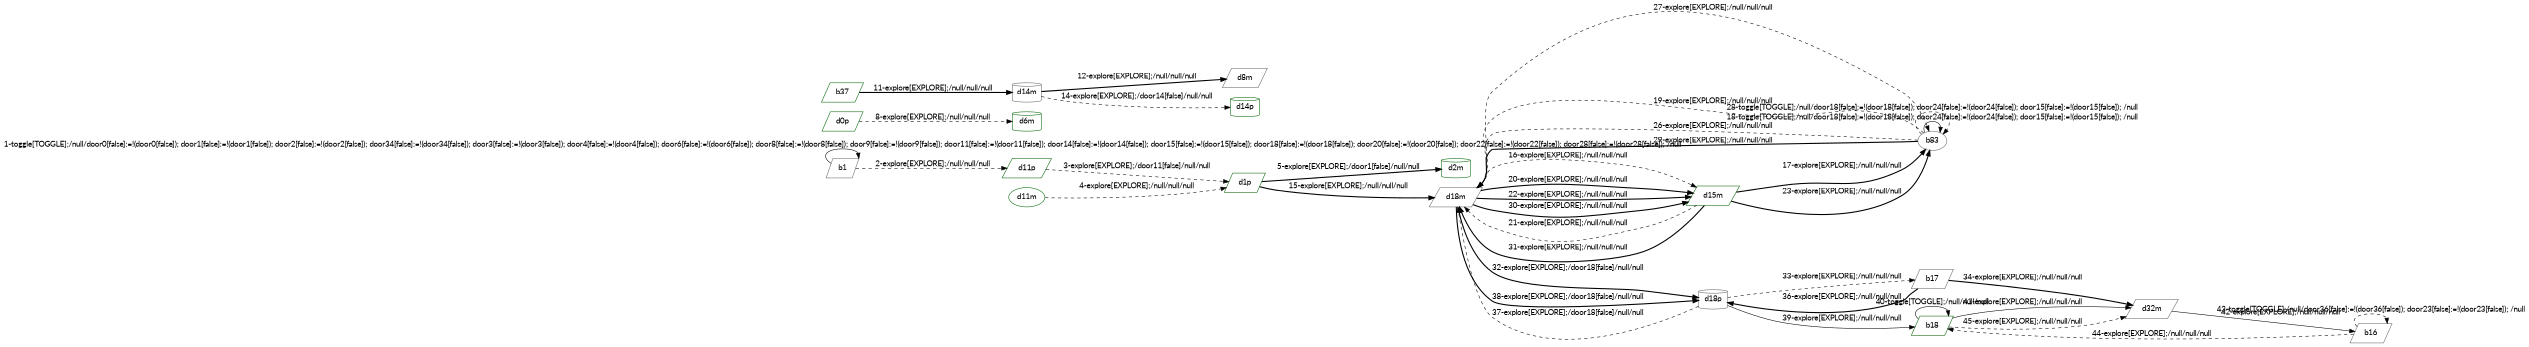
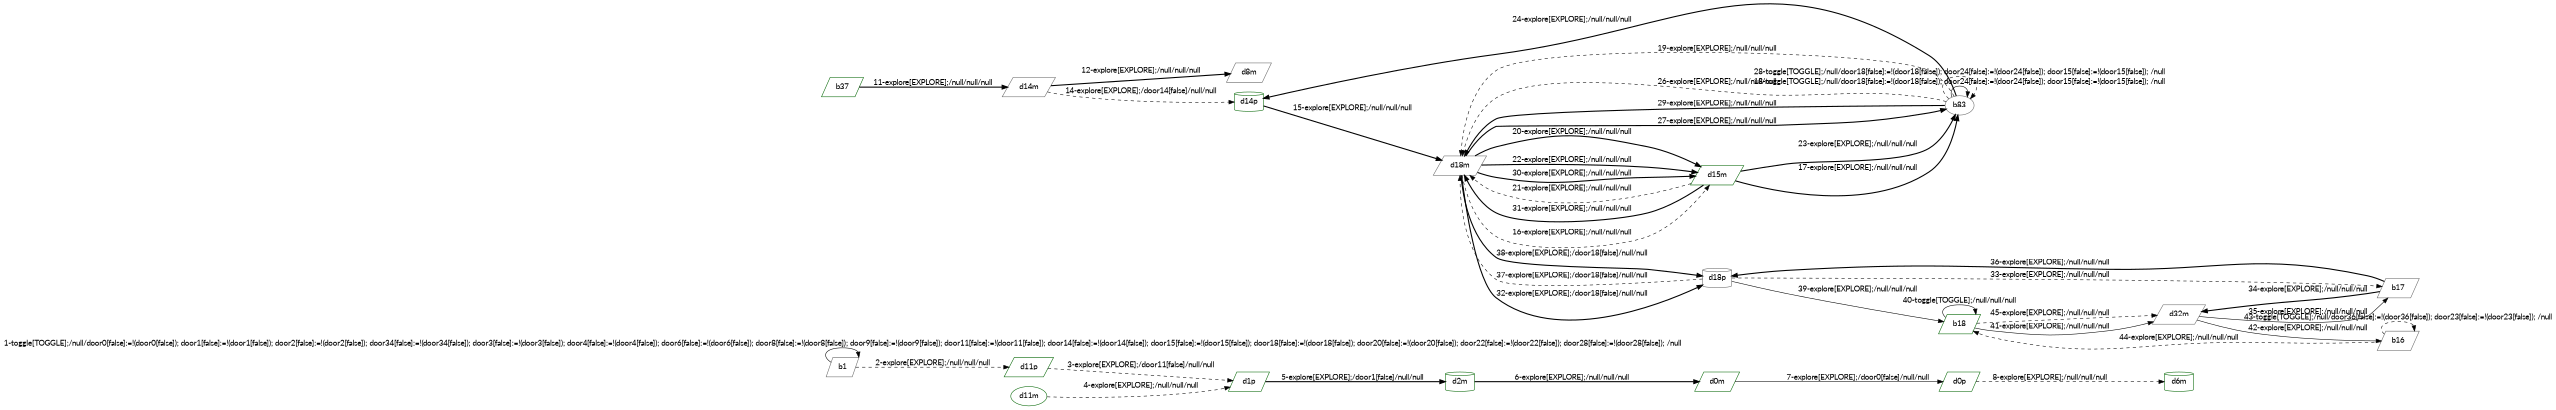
edge "d18m" -> "b83": style dashed -> bold
edge "b83" -> "d14p": added, label "24-explore[EXPLORE];/null/null/null"
node "d14m": shape cylinder -> parallelogram
edge "d1p" -> "d18m": now "d14p" -> "d18m"
edge "d32m" -> "b17": added, label "35-explore[EXPLORE];/null/null/null"
node "d0m": added
